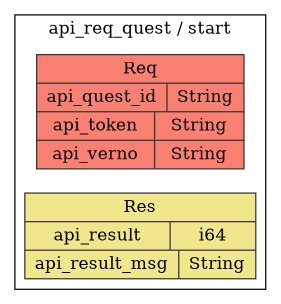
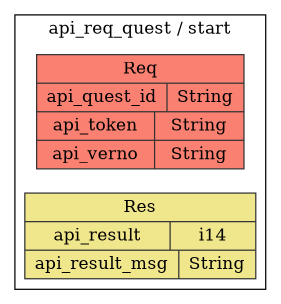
node "Res": text "i64" -> "i14"
